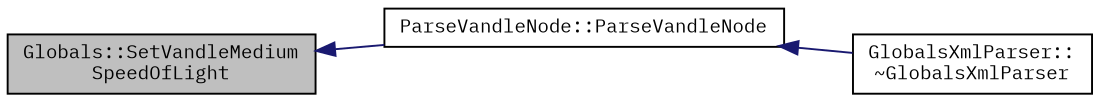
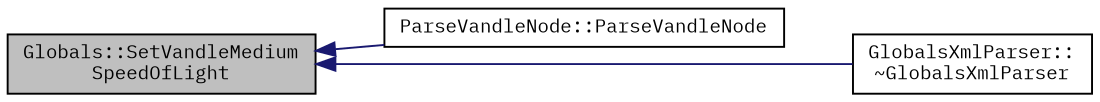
edge "GlobalsXmlParser:: ~GlobalsXmlParser" -> "ParseVandleNode::ParseVandleNode": now "GlobalsXmlParser:: ~GlobalsXmlParser" -> "Globals::SetVandleMedium SpeedOfLight"
